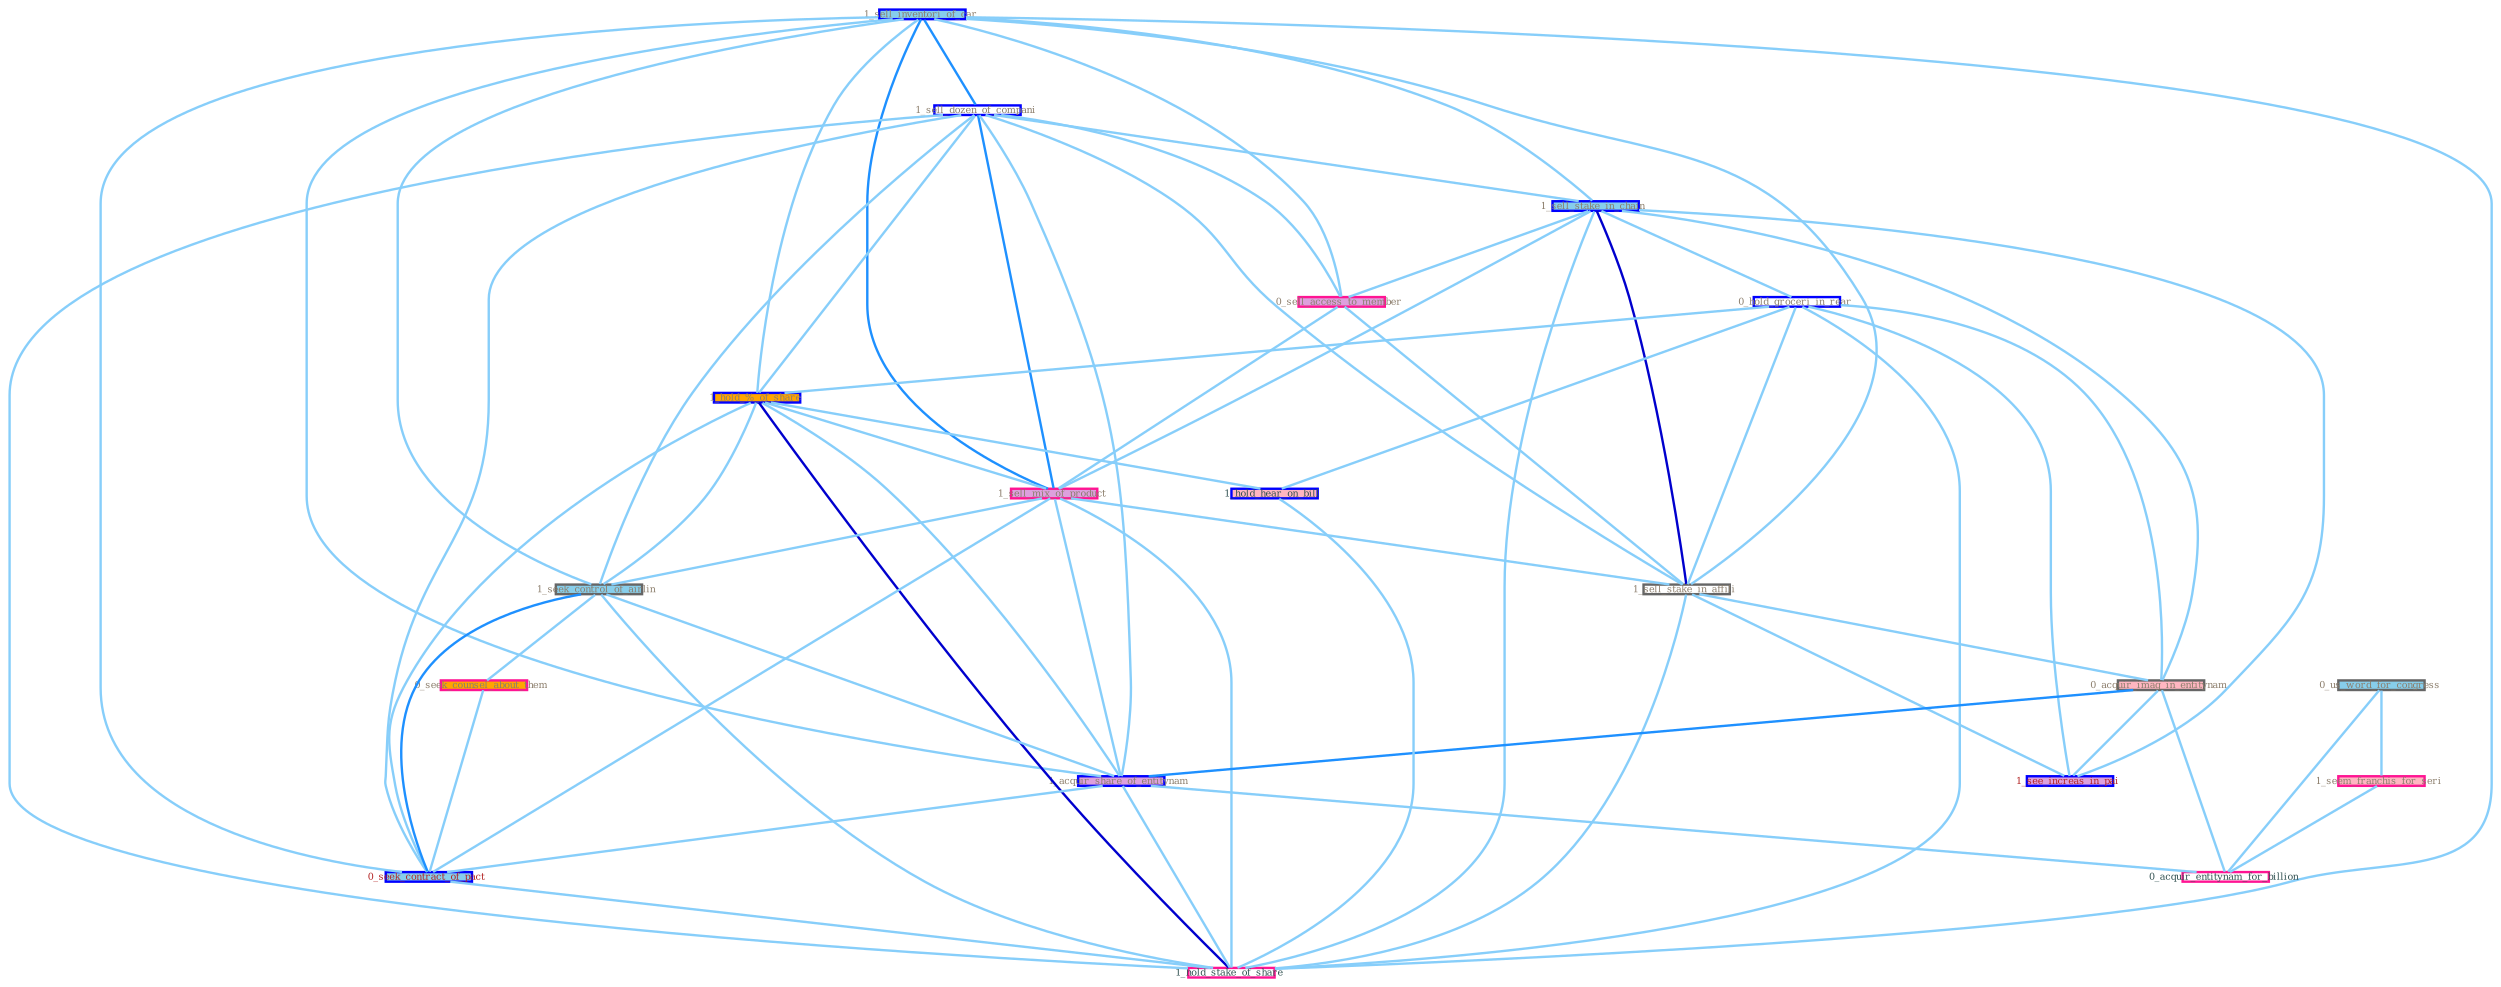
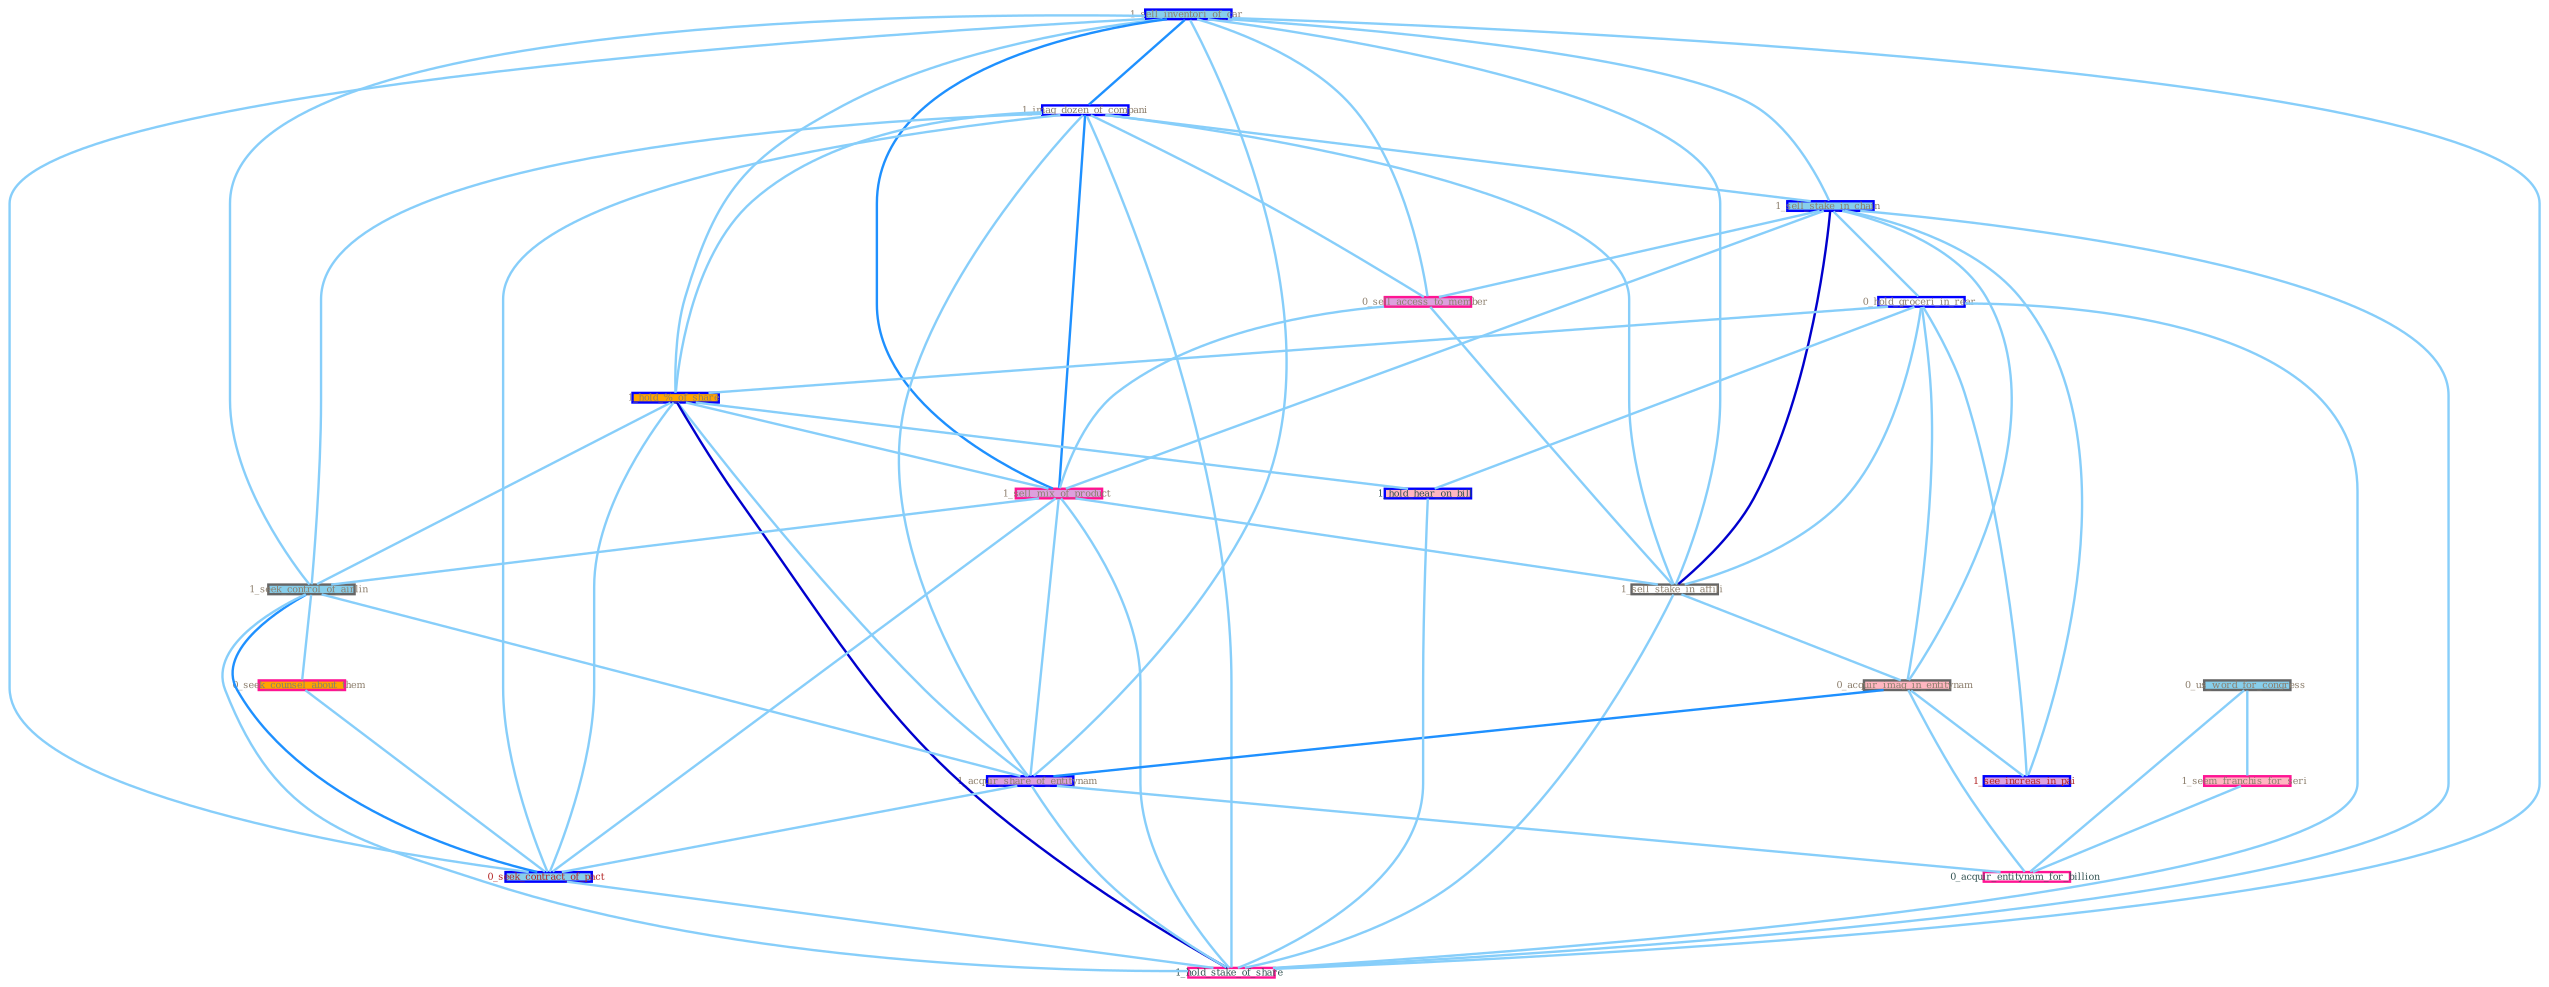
node "1_sell_dozen_of_compani": label "1_sell_dozen_of_compani" -> "1_imag_dozen_of_compani"
edge "1_sell_stake_in_affili" -- "1_see_increas_in_pai": removed
